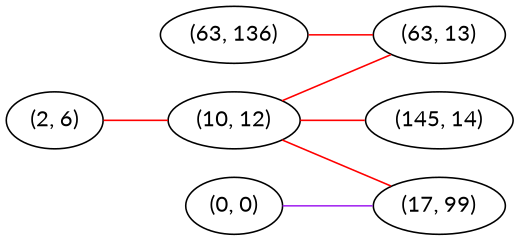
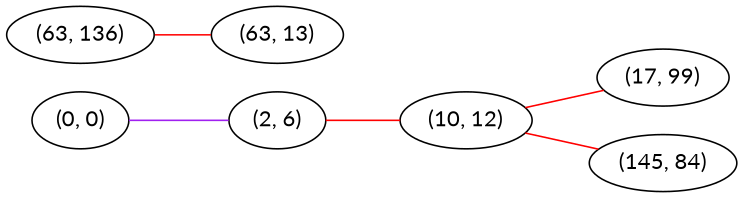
edge "(63, 13)" -- "(10, 12)": removed
node "(145, 14)": label "(145, 14)" -> "(145, 84)"
edge "(0, 0)" -- "(17, 99)": now "(0, 0)" -- "(2, 6)"
